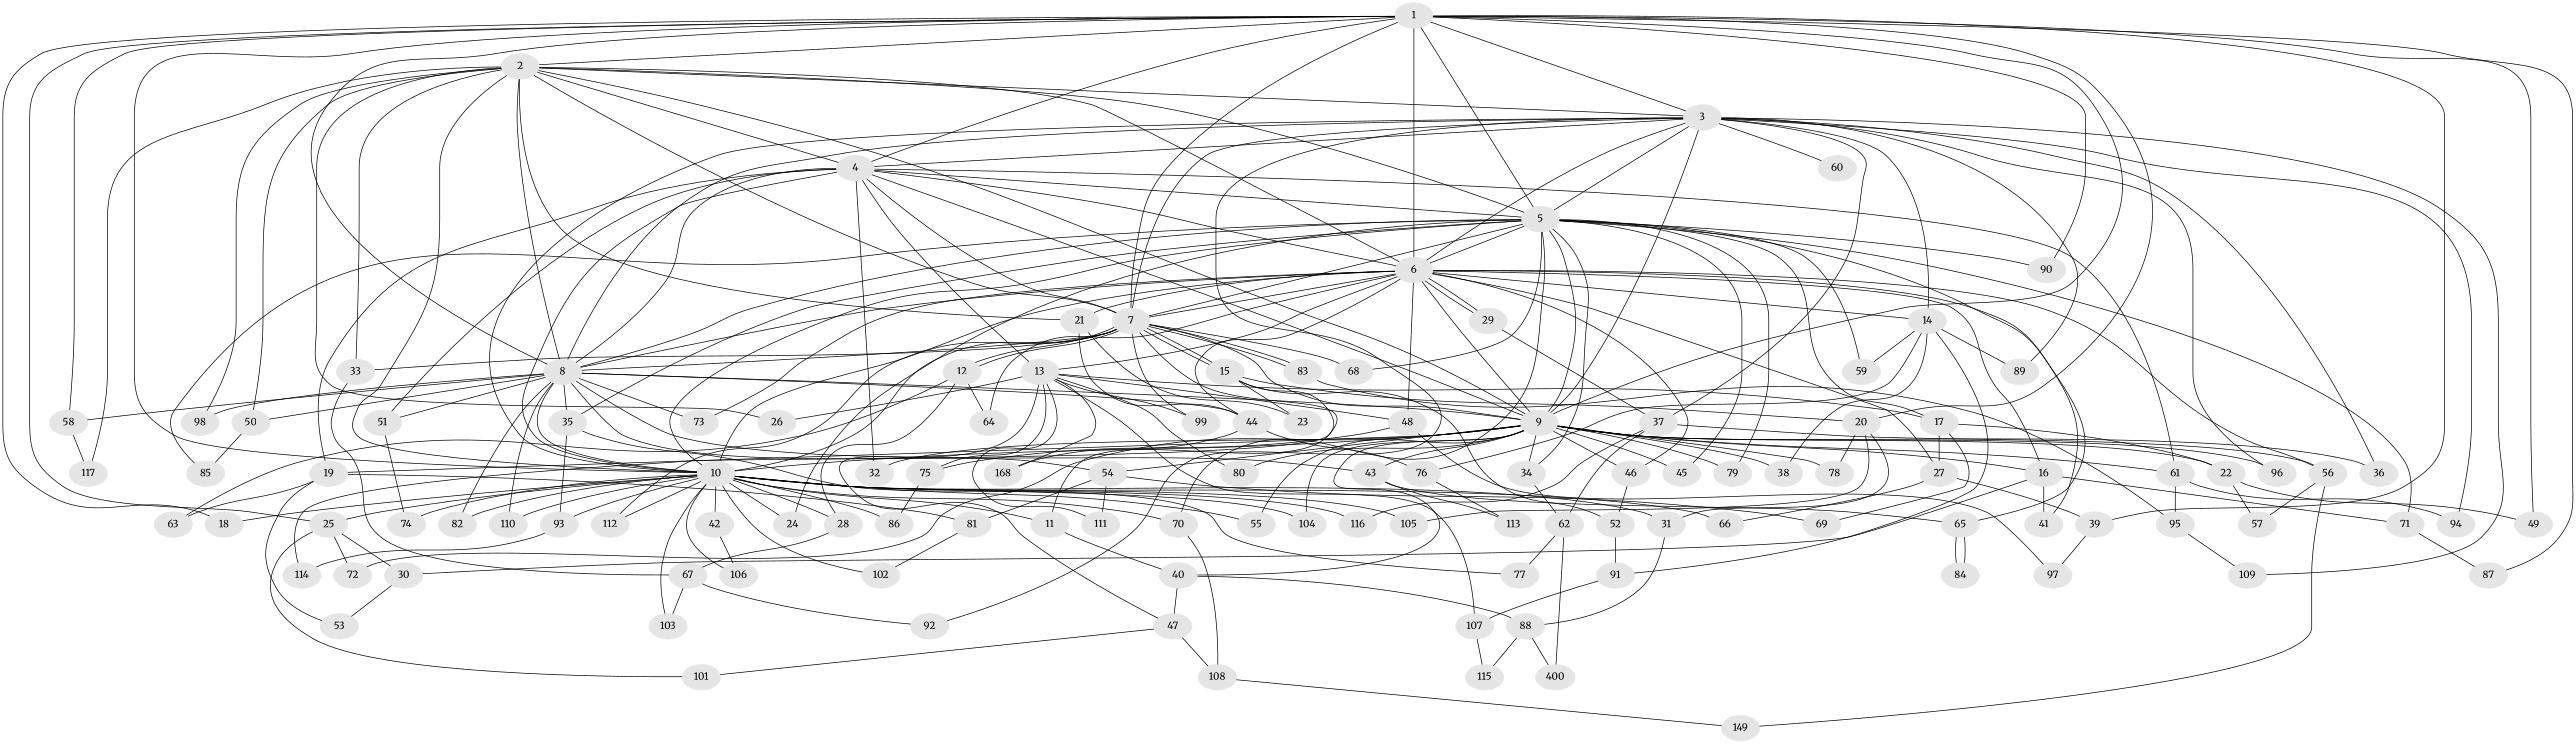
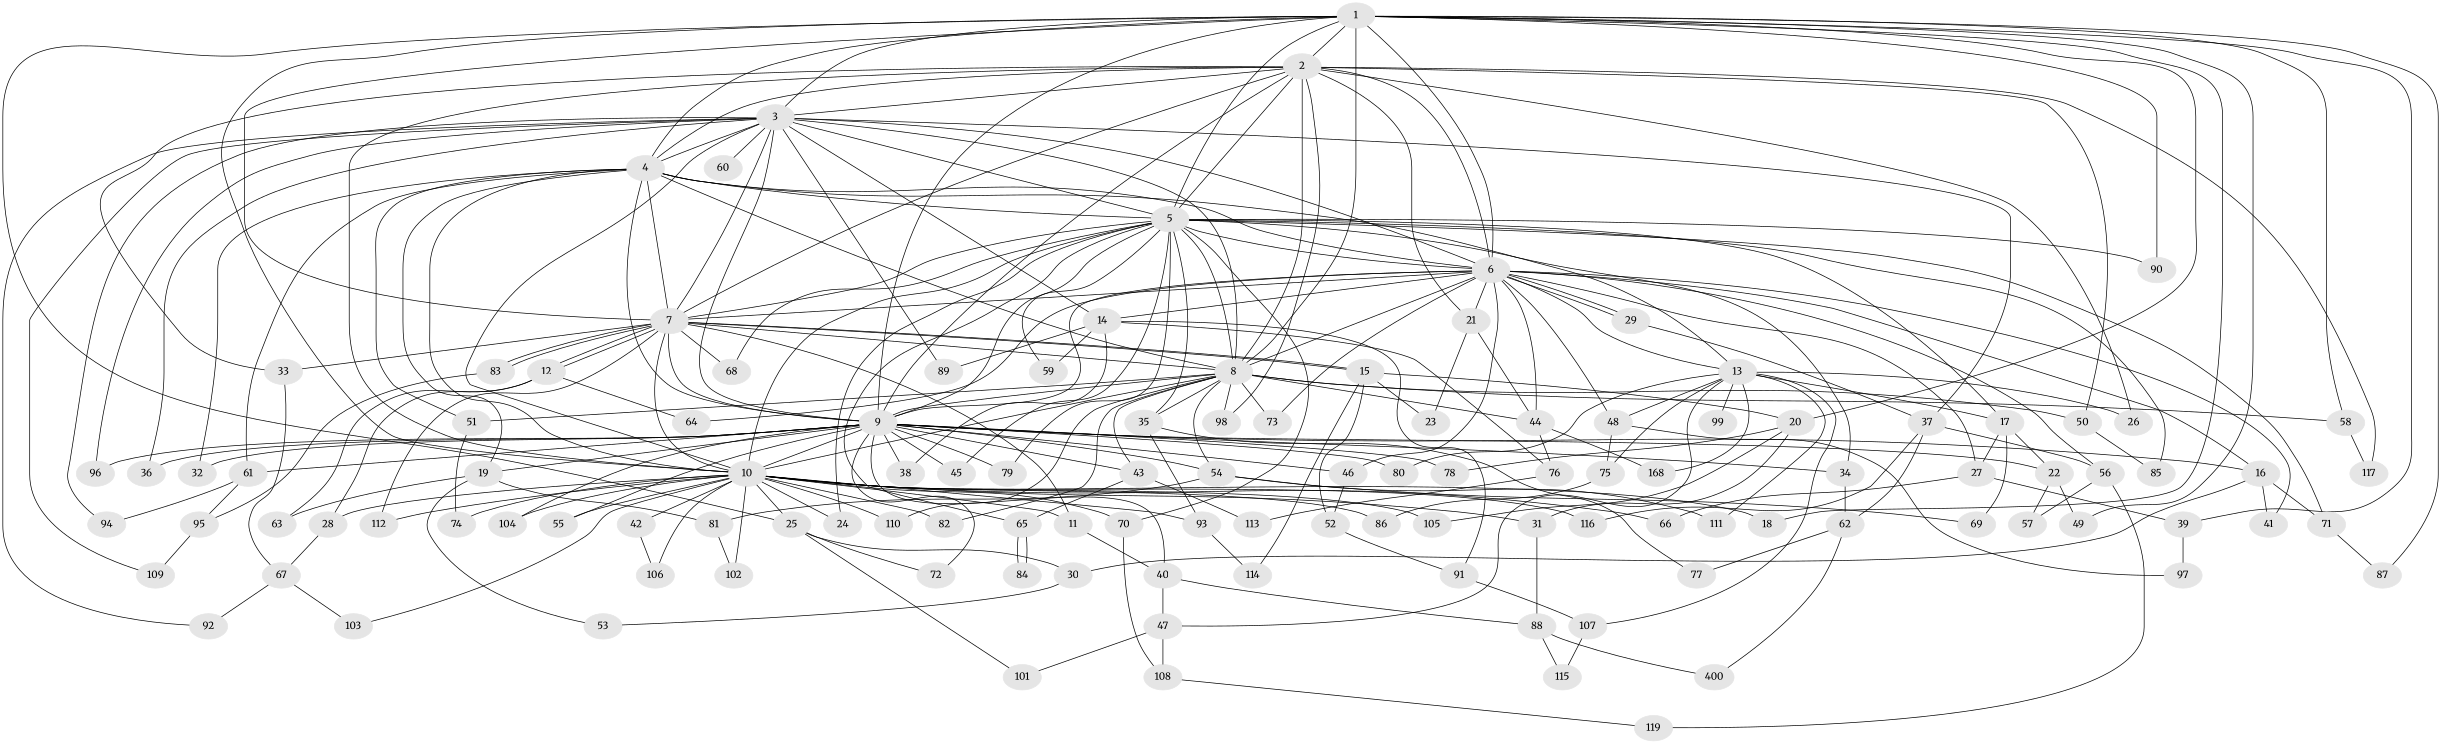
edge "6" -- "10": removed
edge "7" -- "99": removed
node "149": label "149" -> "119"
